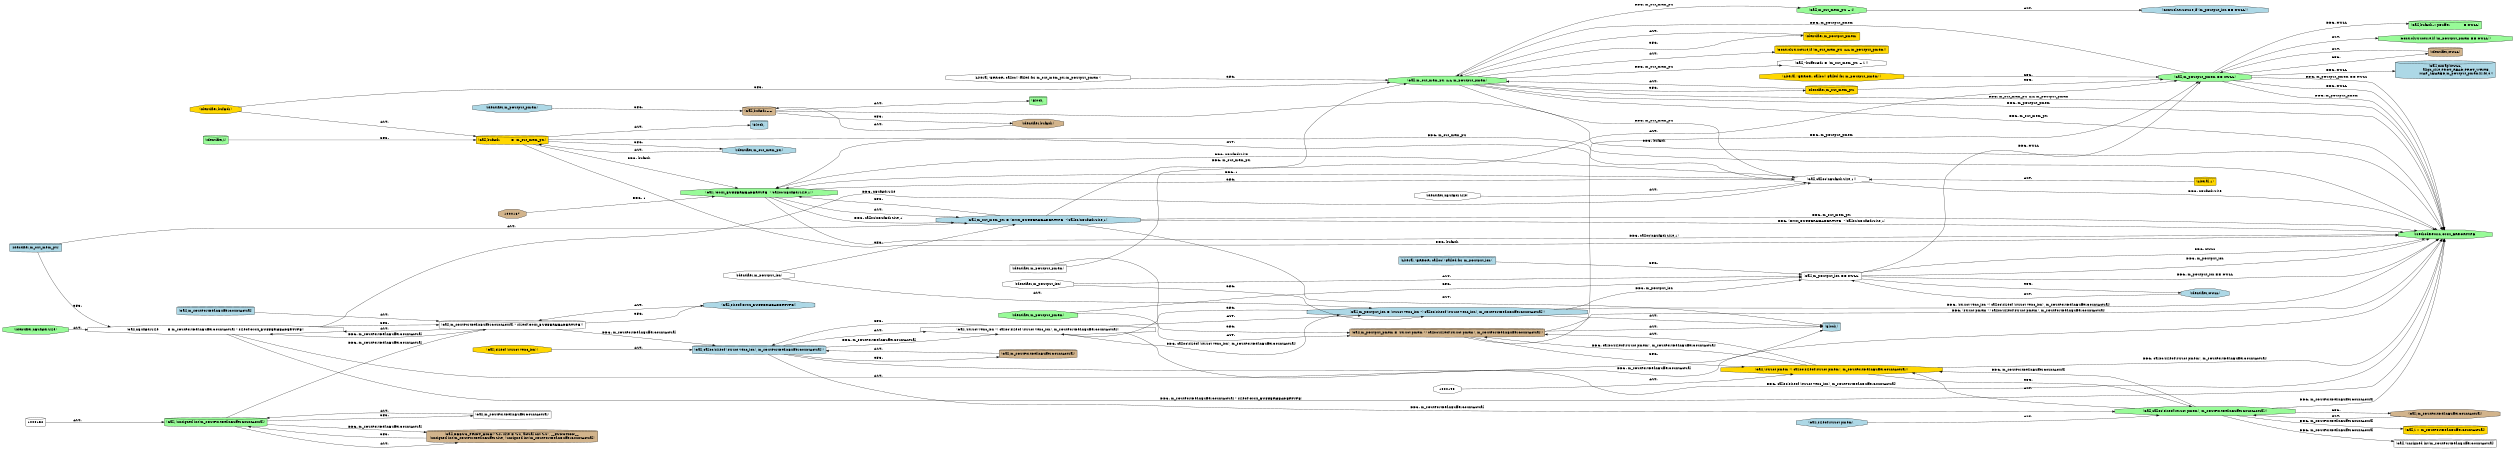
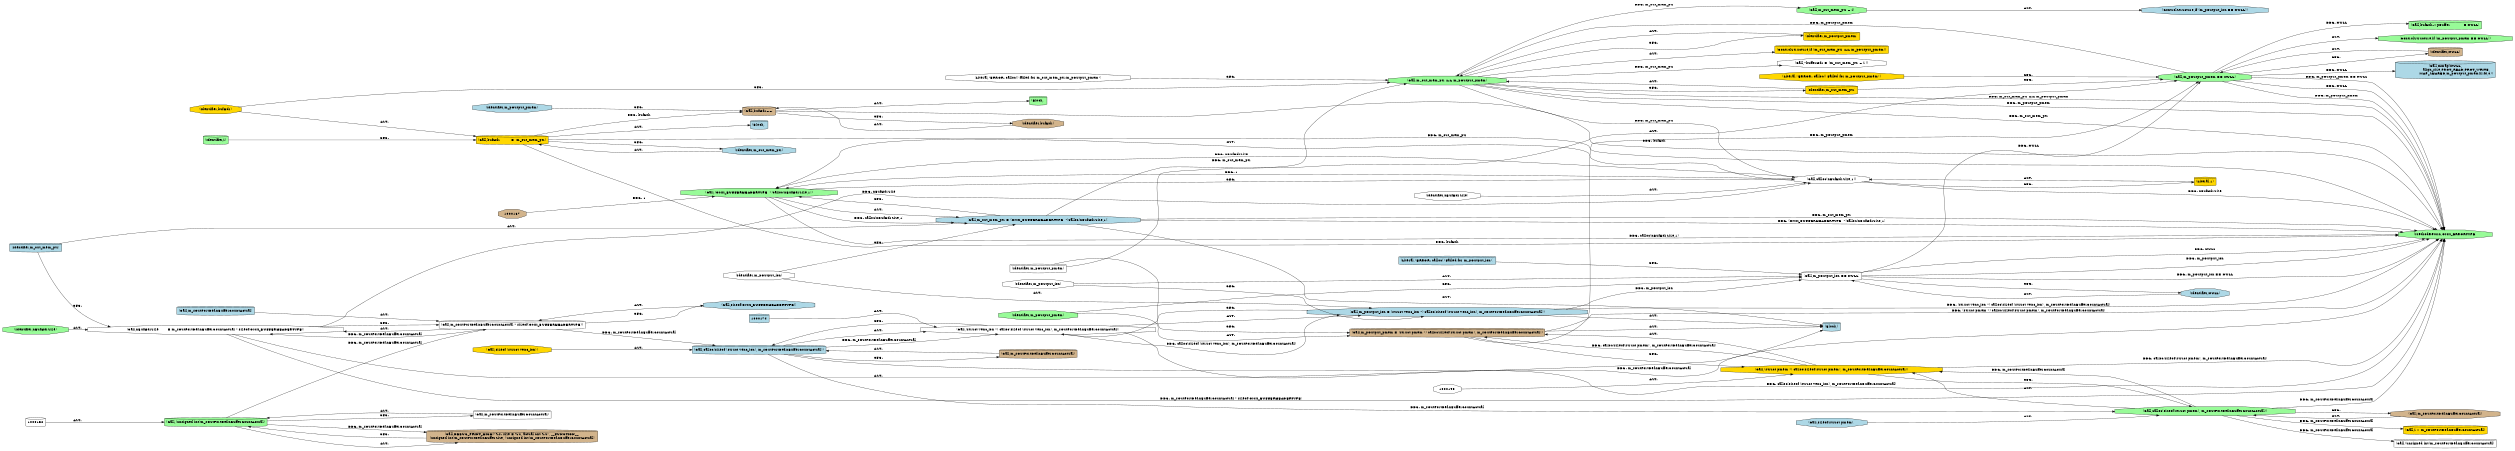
edge "(Call,bufHdr          =  m_out_mem_ptr)" -> "(Call,(OMX_BUFFERHEADERTYPE  *)calloc(nBufHdrSize,1))": now "(Call,bufHdr          =  m_out_mem_ptr)" -> "(Call,bufHdr++)"
edge "(Call,calloc(nBufHdrSize,1))" -> "(Literal,1)": added, label "CFG:"
node "1000174": added
